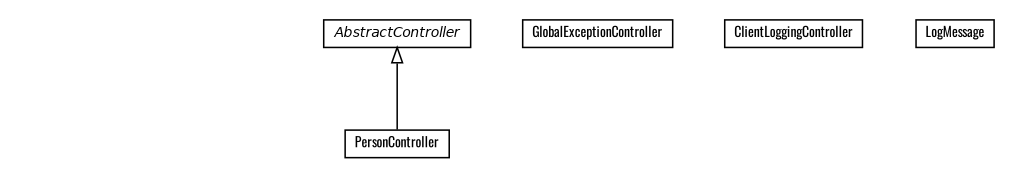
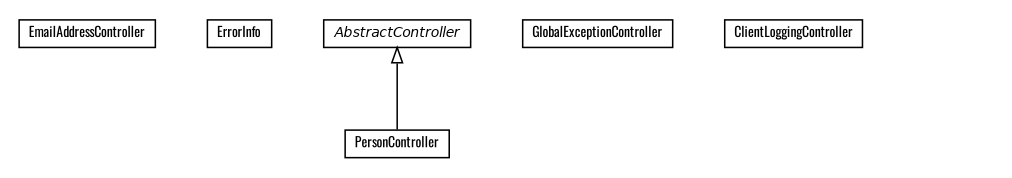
node "EmailAddressController": added
node "ErrorInfo": added
node "LogMessage": removed
